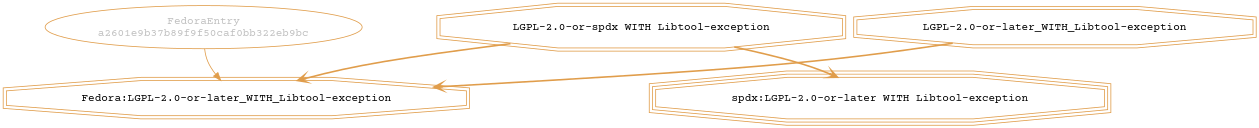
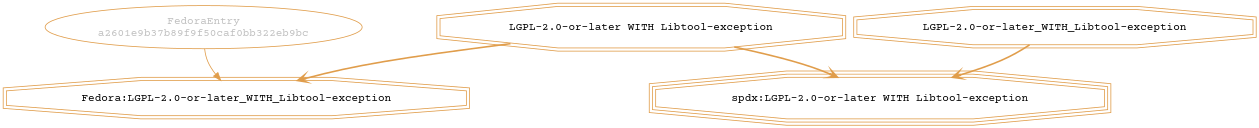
node "LGPL-2.0-or-spdx WITH Libtool-exception": label "LGPL-2.0-or-spdx WITH Libtool-exception" -> "LGPL-2.0-or-later WITH Libtool-exception"
edge "LGPL-2.0-or-later_WITH_Libtool-exception" -> "Fedora:LGPL-2.0-or-later_WITH_Libtool-exception": now "LGPL-2.0-or-later_WITH_Libtool-exception" -> "spdx:LGPL-2.0-or-later WITH Libtool-exception"
